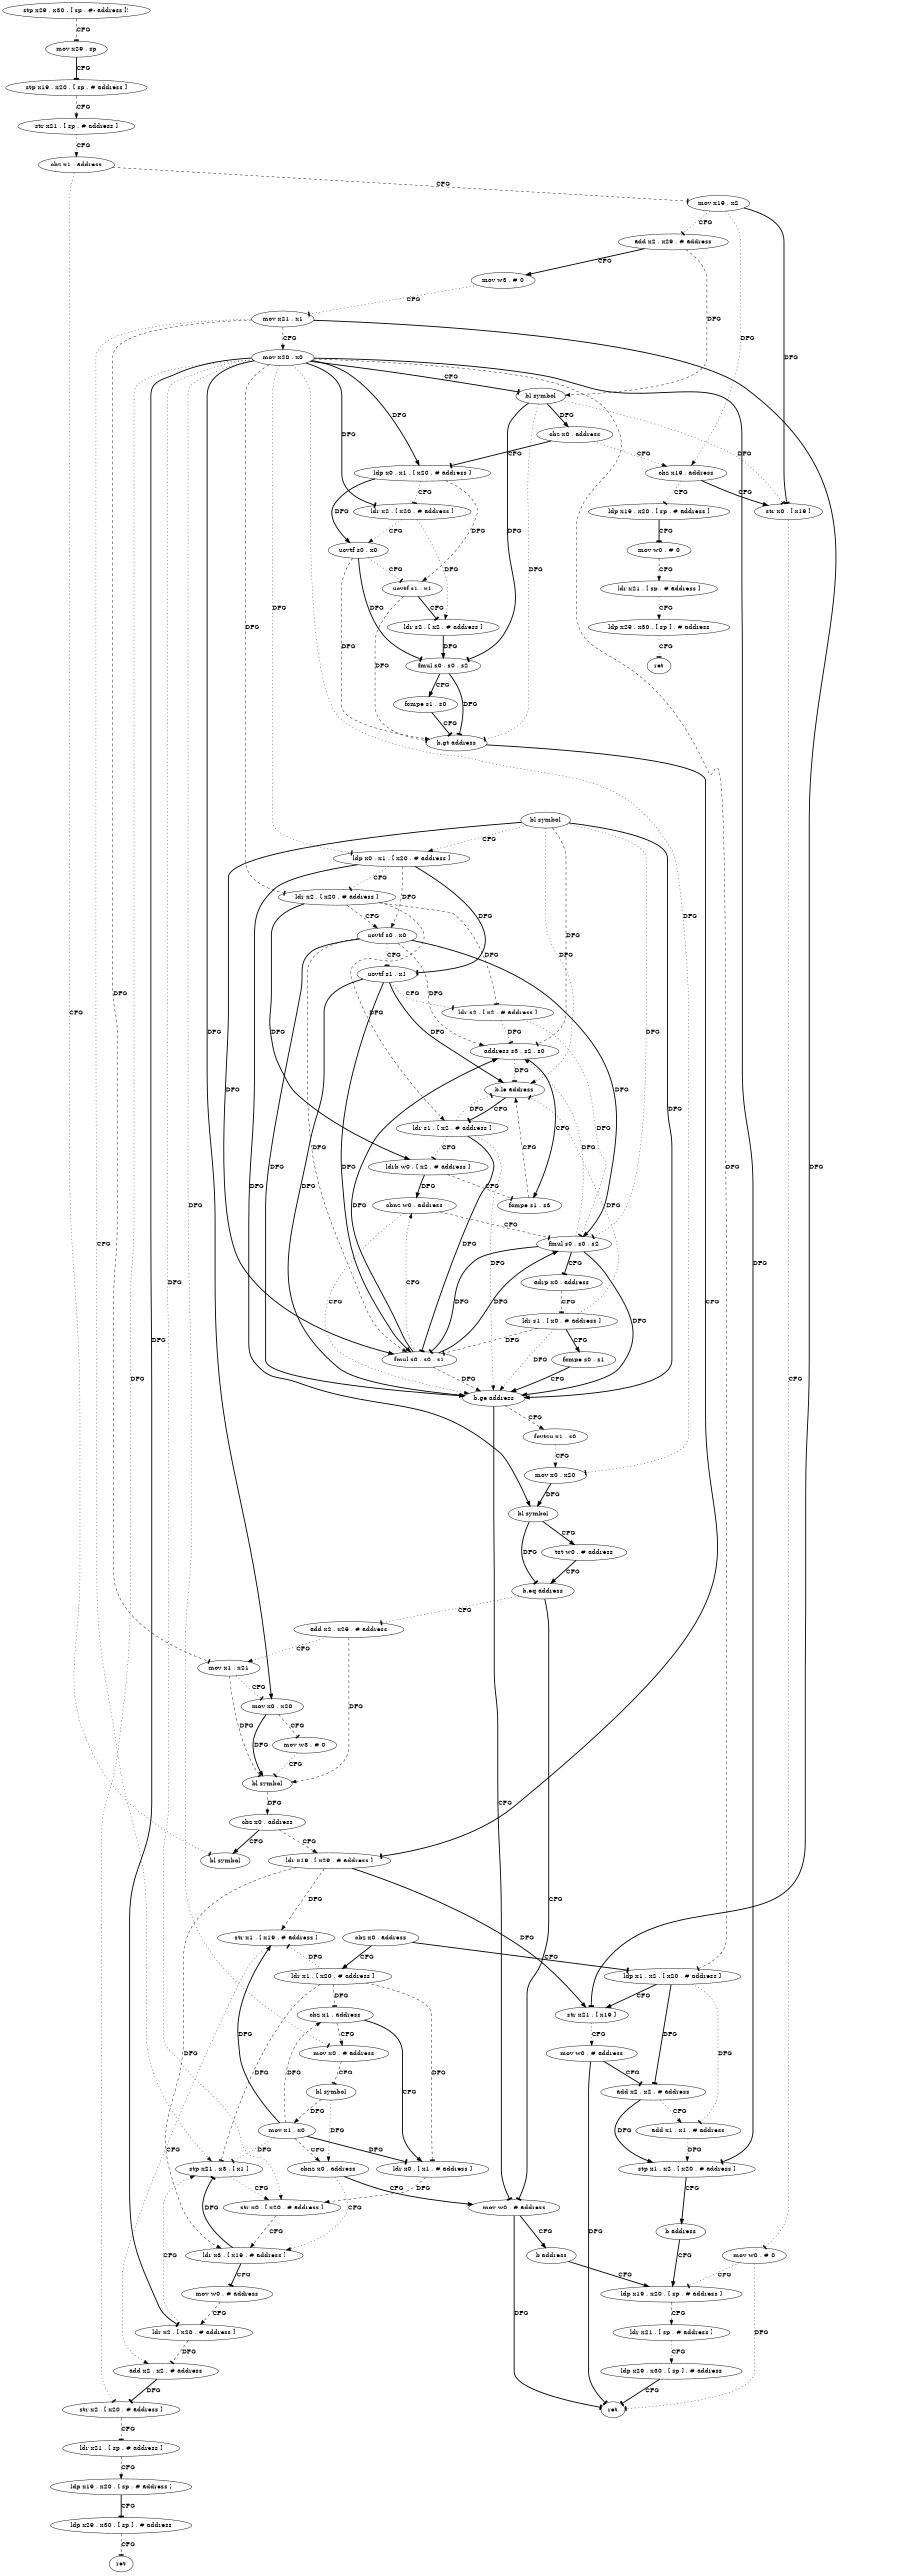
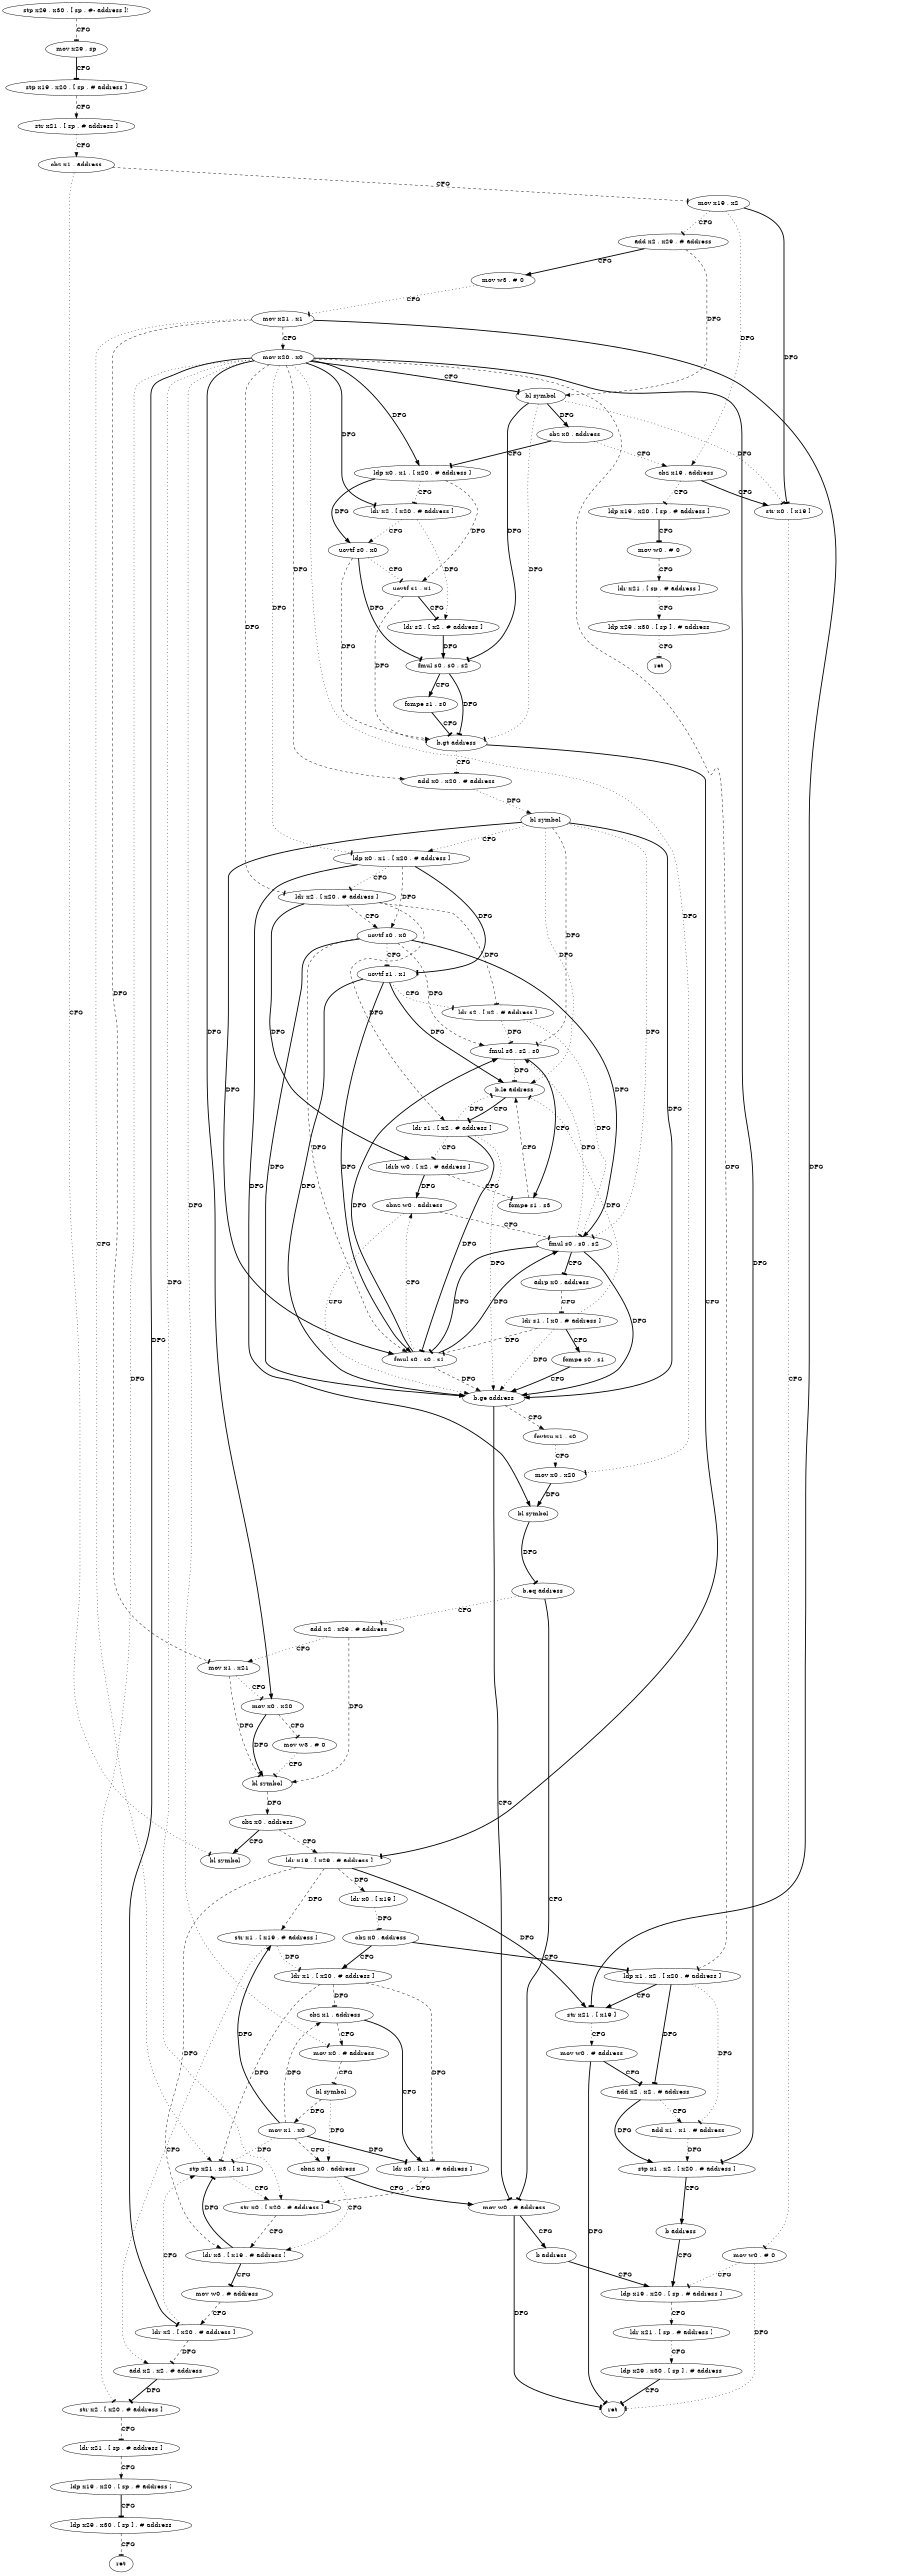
node "add x0 , x20 , # address": added
node "address s3 , s2 , s0": label "address s3 , s2 , s0" -> "fmul s3 , s2 , s0"
node "tst w0 , # address": removed
node "ldr x0 , [ x19 ]": added
edge "ldr x1 , [ x20 , # address ]" -> "str x1 , [ x19 , # address ]": reversed
